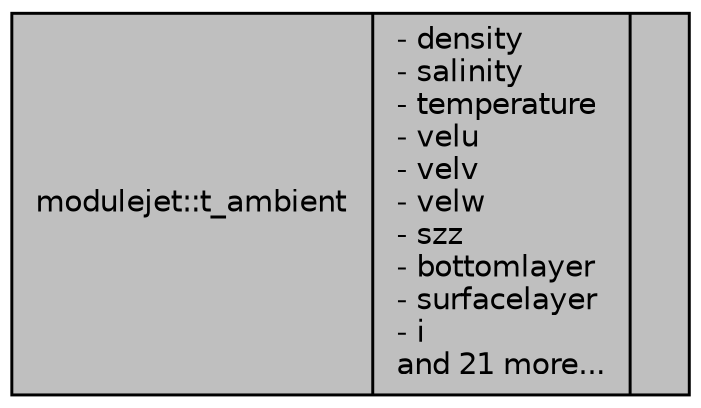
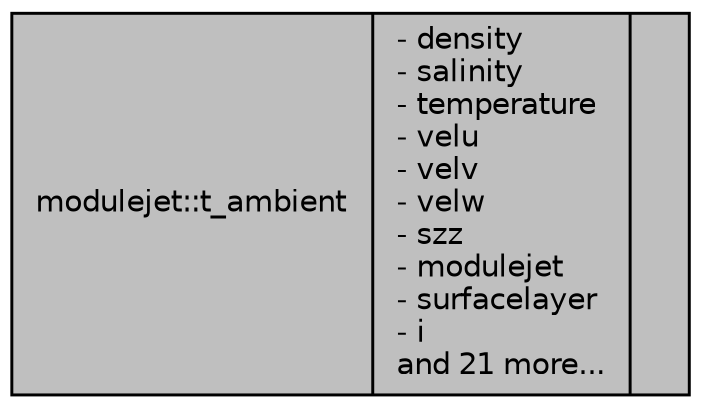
node "modulejet::t_ambient": text "- bottomlayer" -> "- modulejet"
